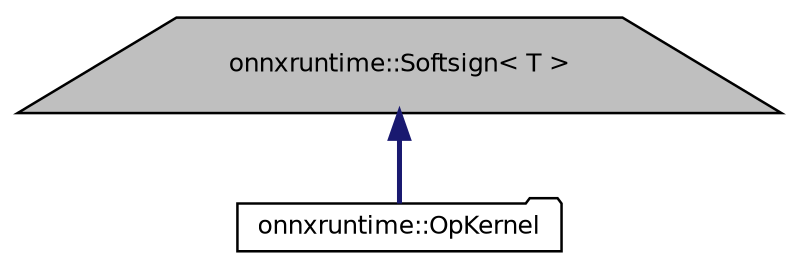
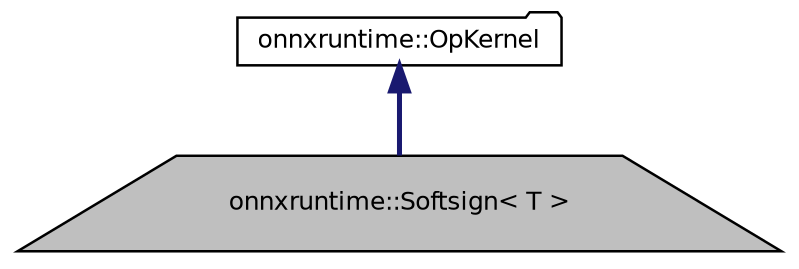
edge "onnxruntime::OpKernel" -> "onnxruntime::Softsign< T >": reversed
